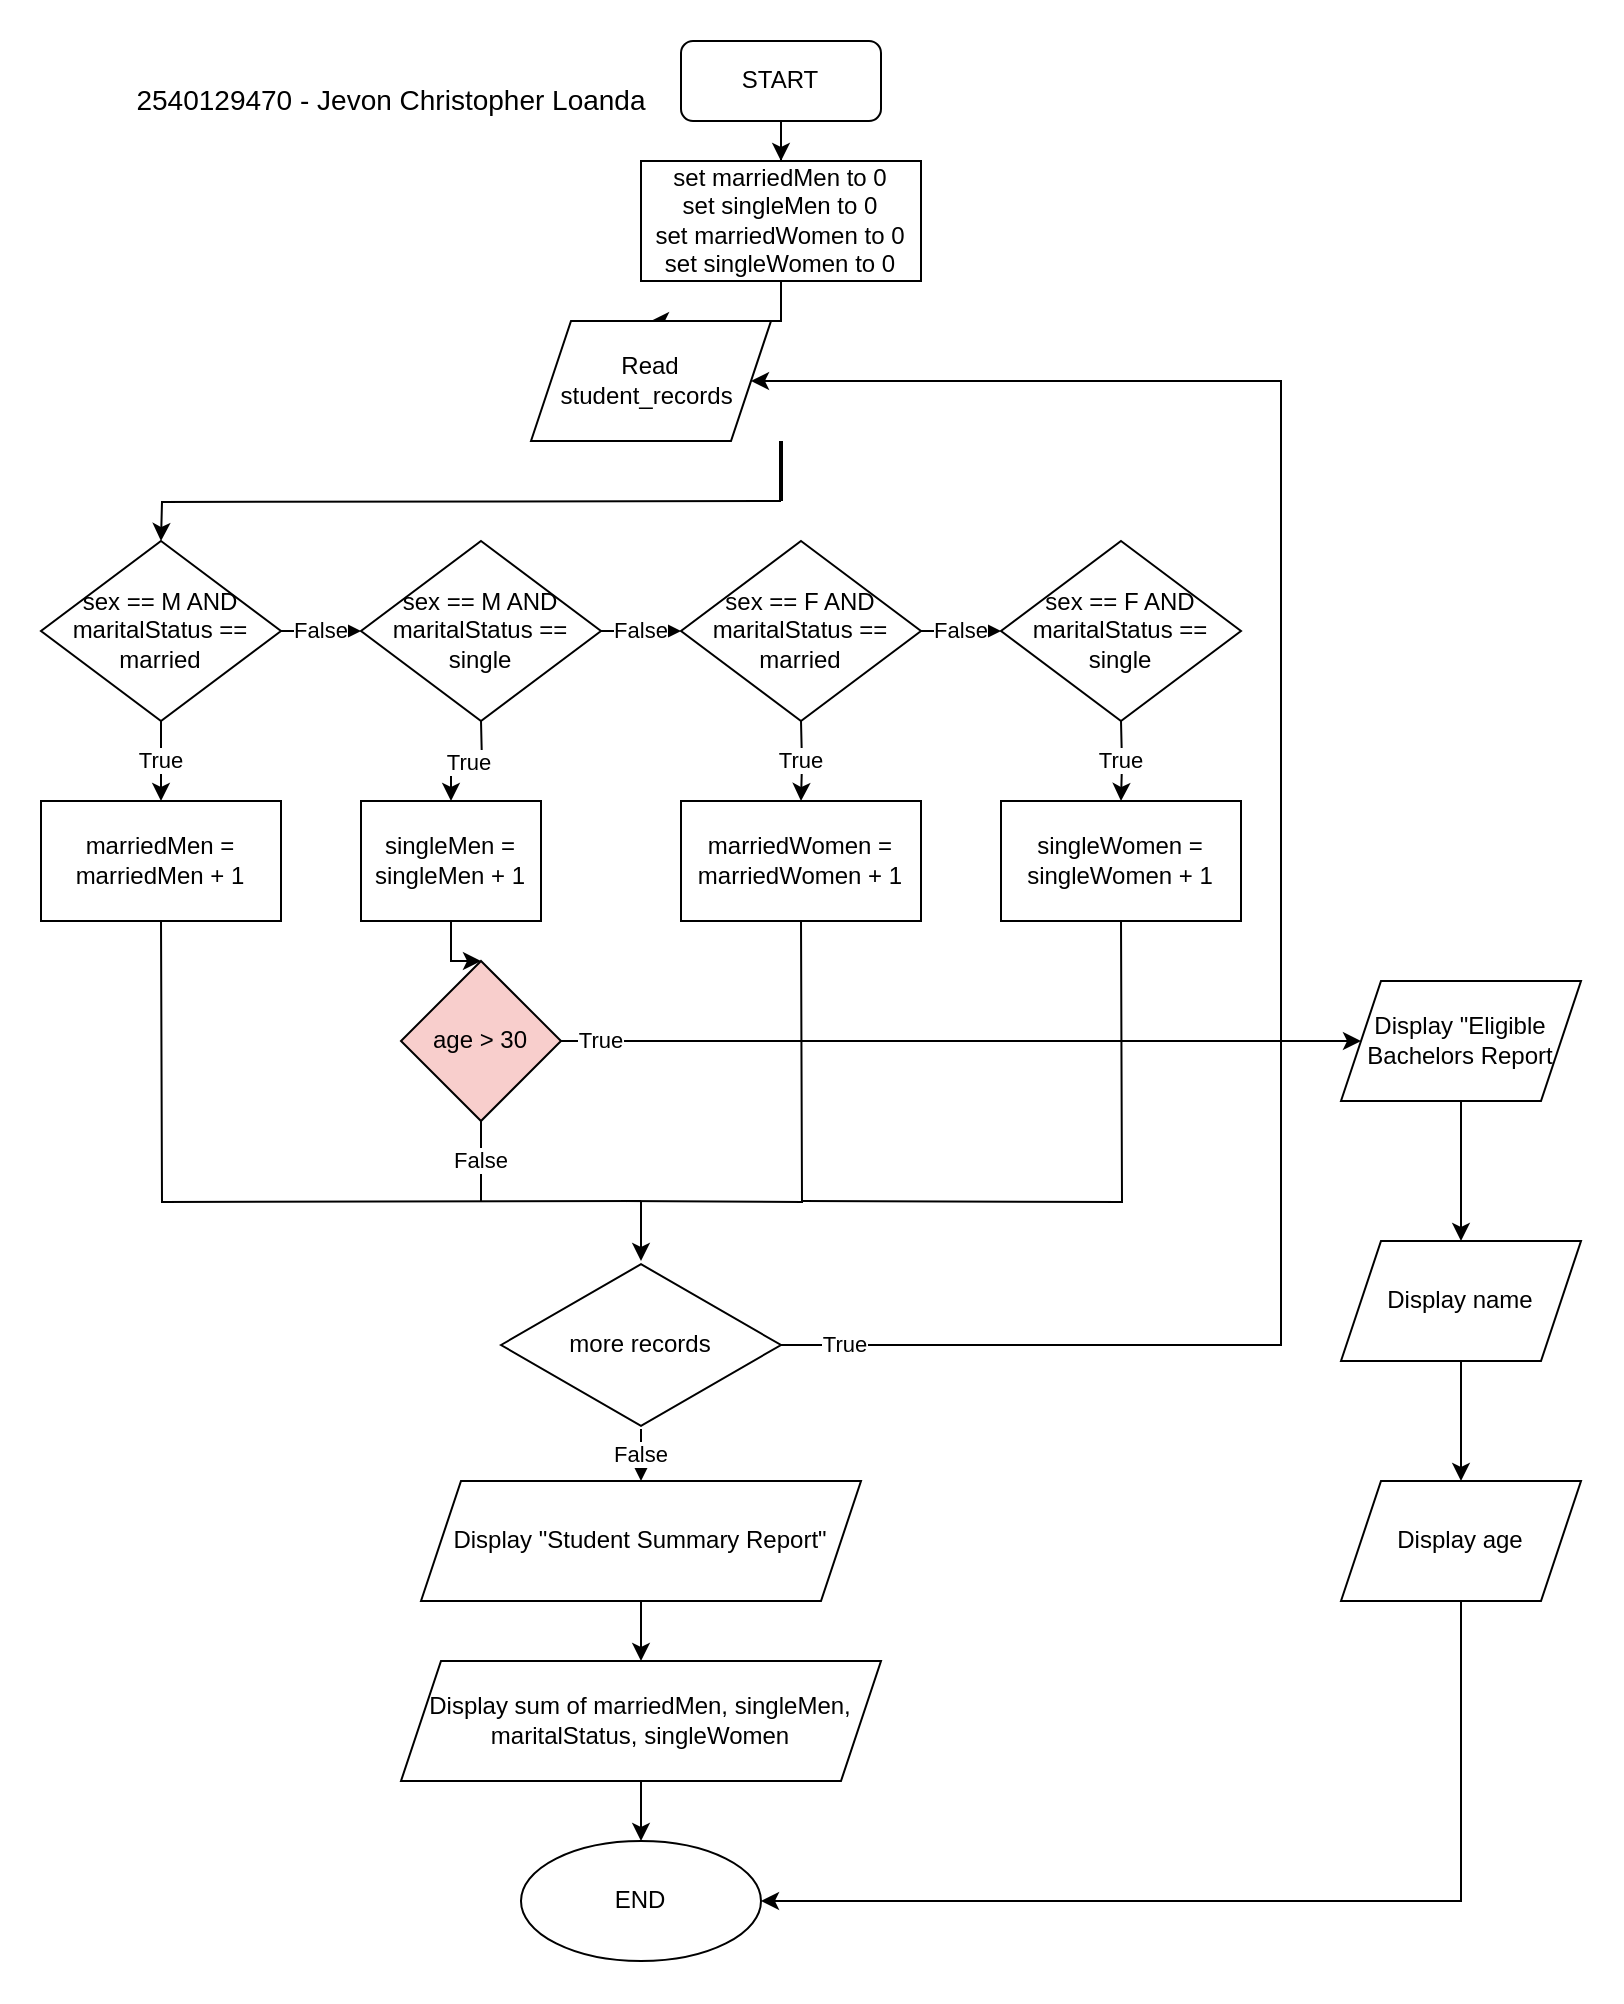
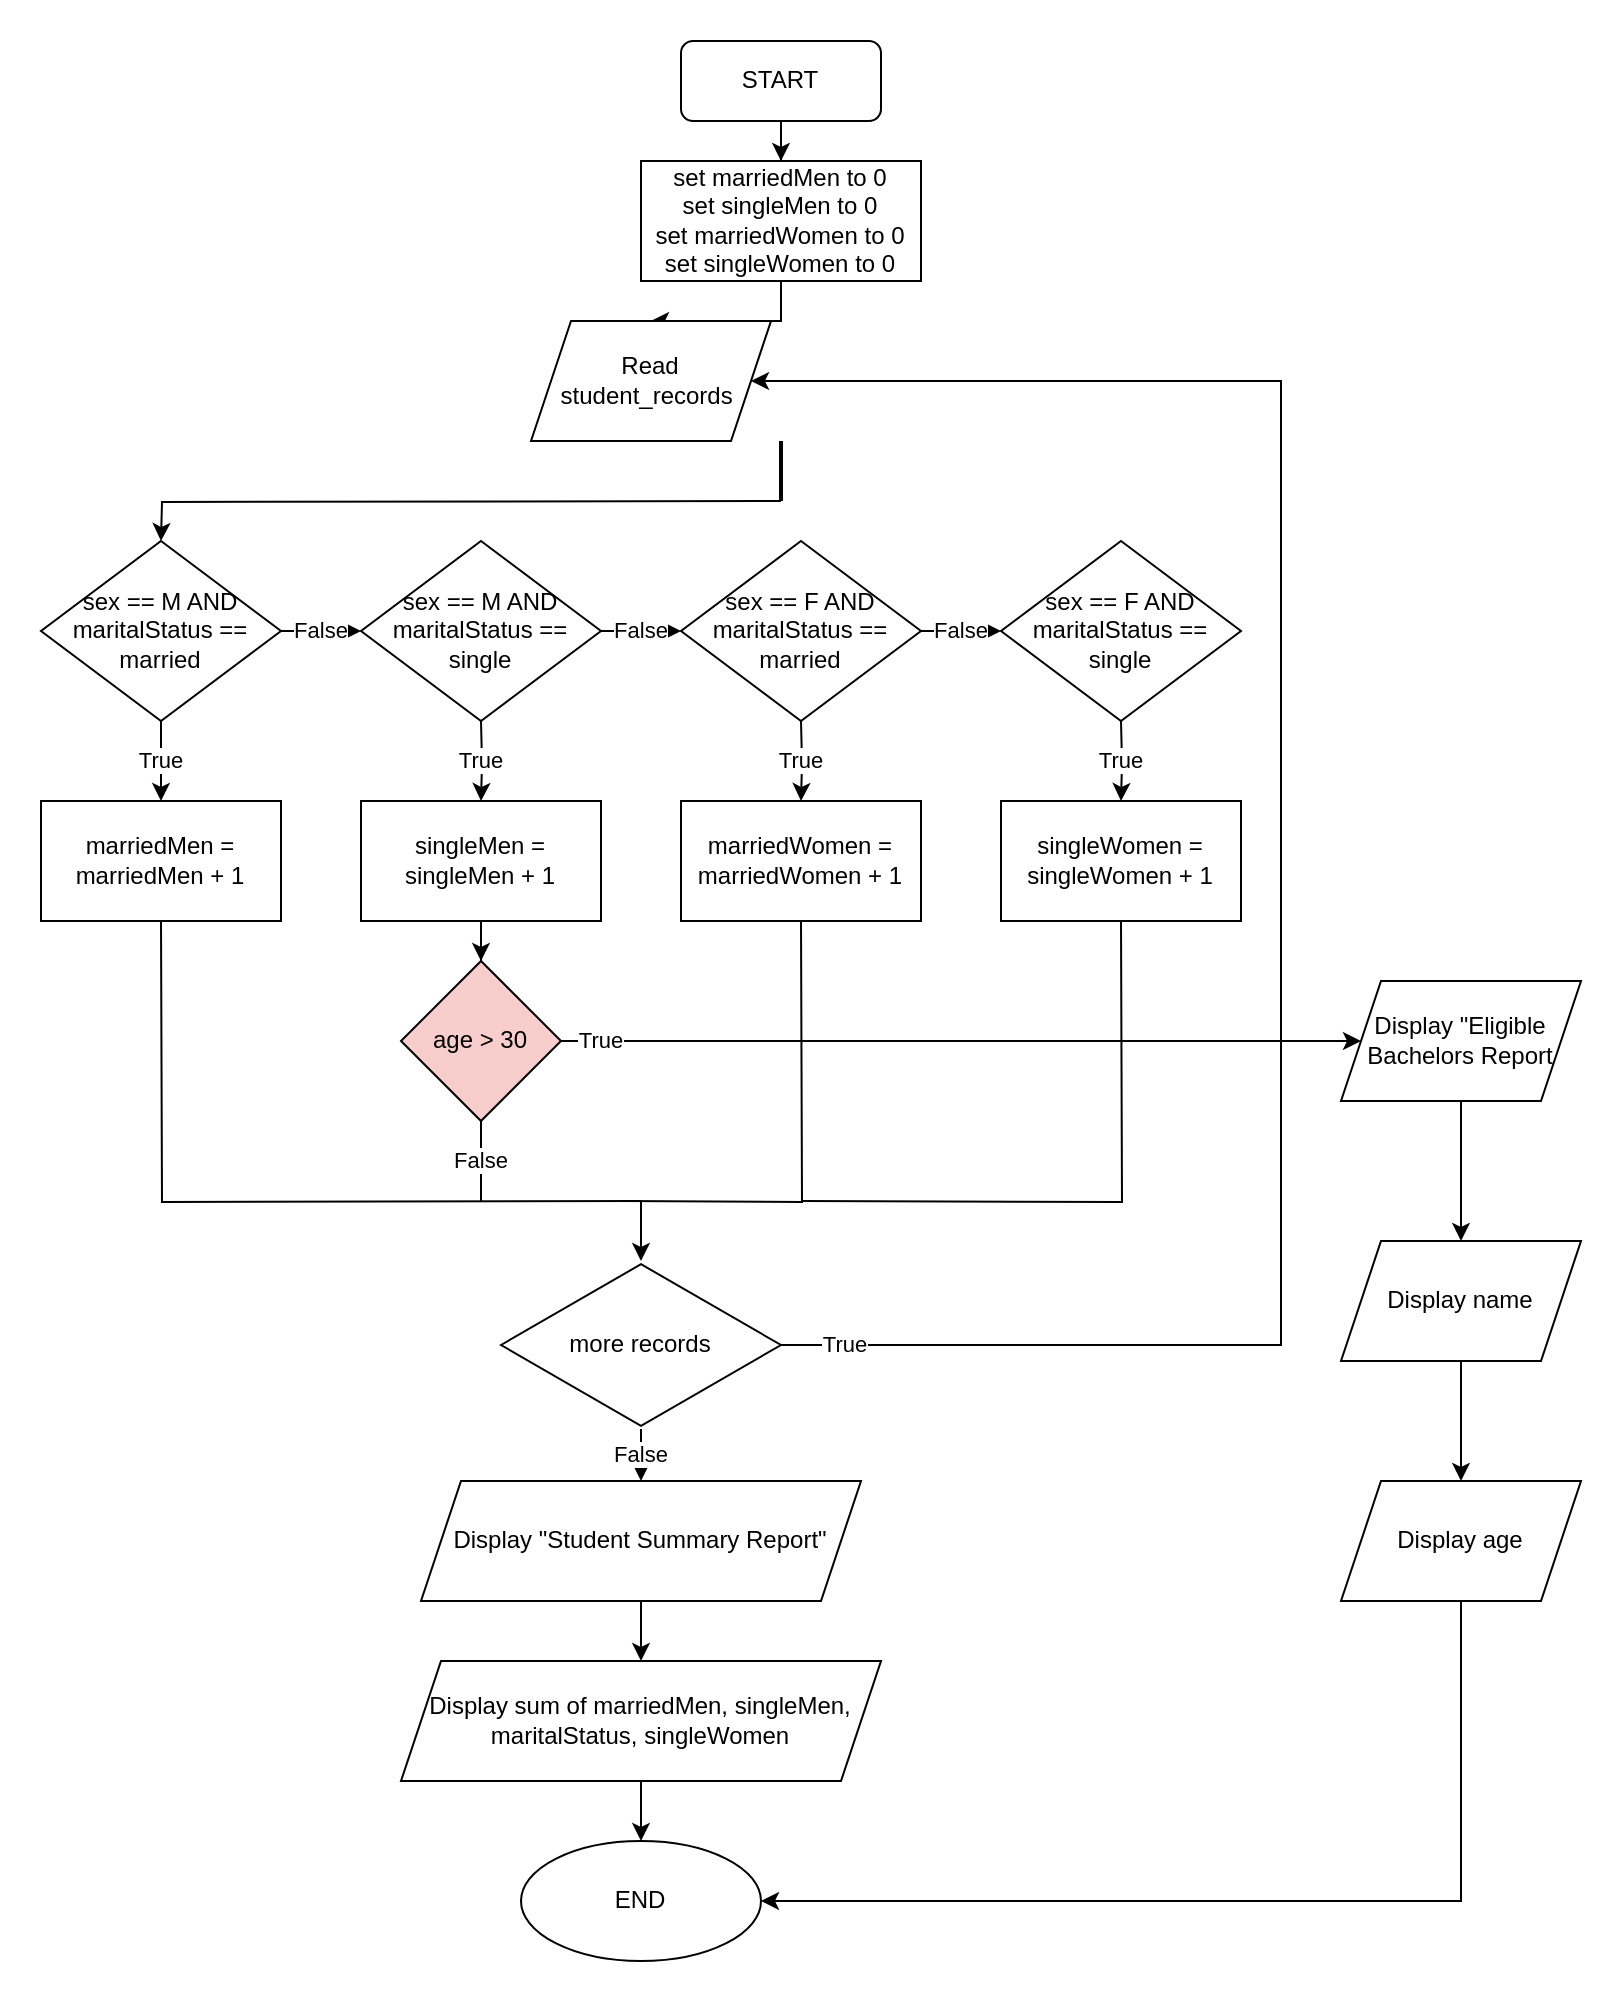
node "2540129470 - Jevon Christopher Loanda": removed
node "singleMen = singleMen + 1": size 180x120 -> 240x120
